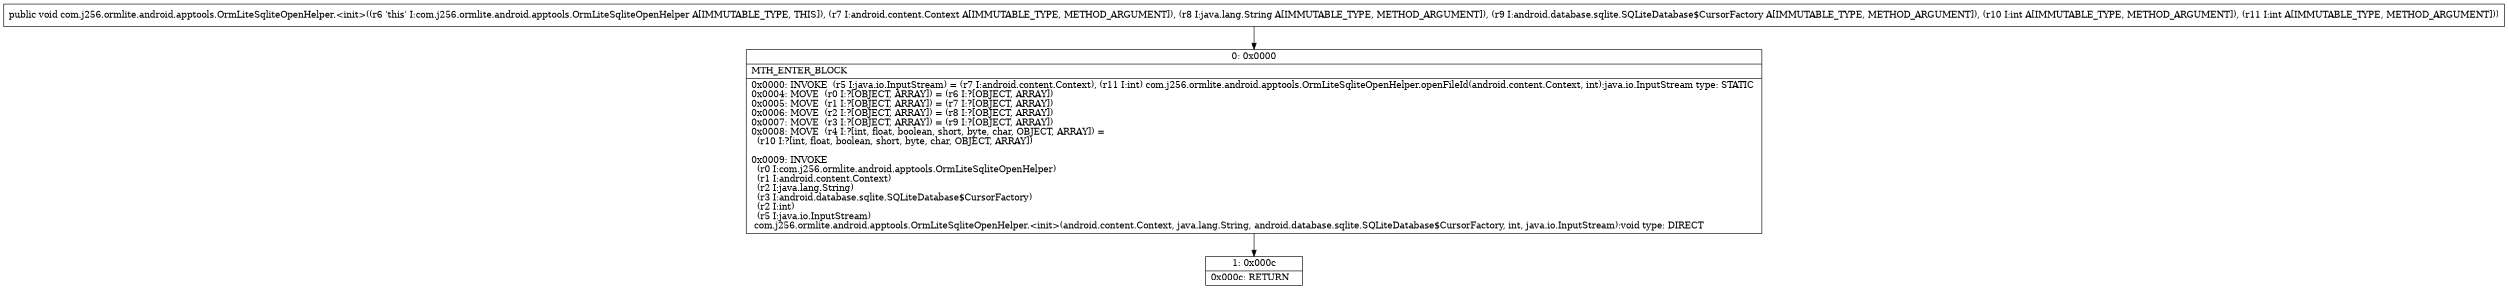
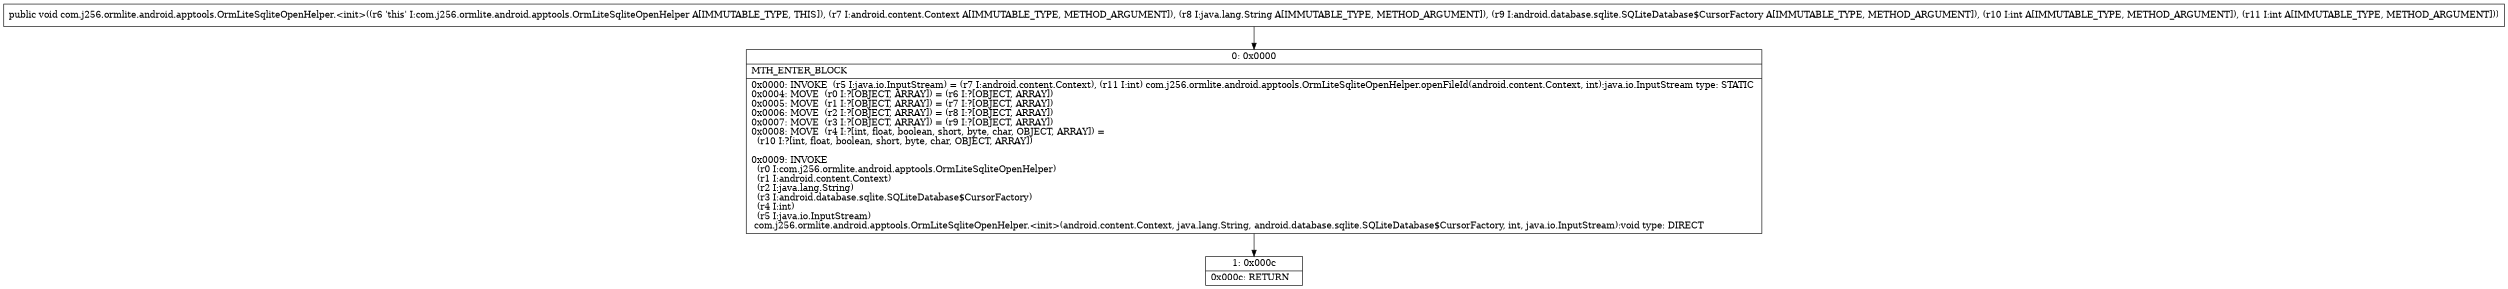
node "0: 0x0000": text "(r2 I:int)" -> "(r4 I:int)"
